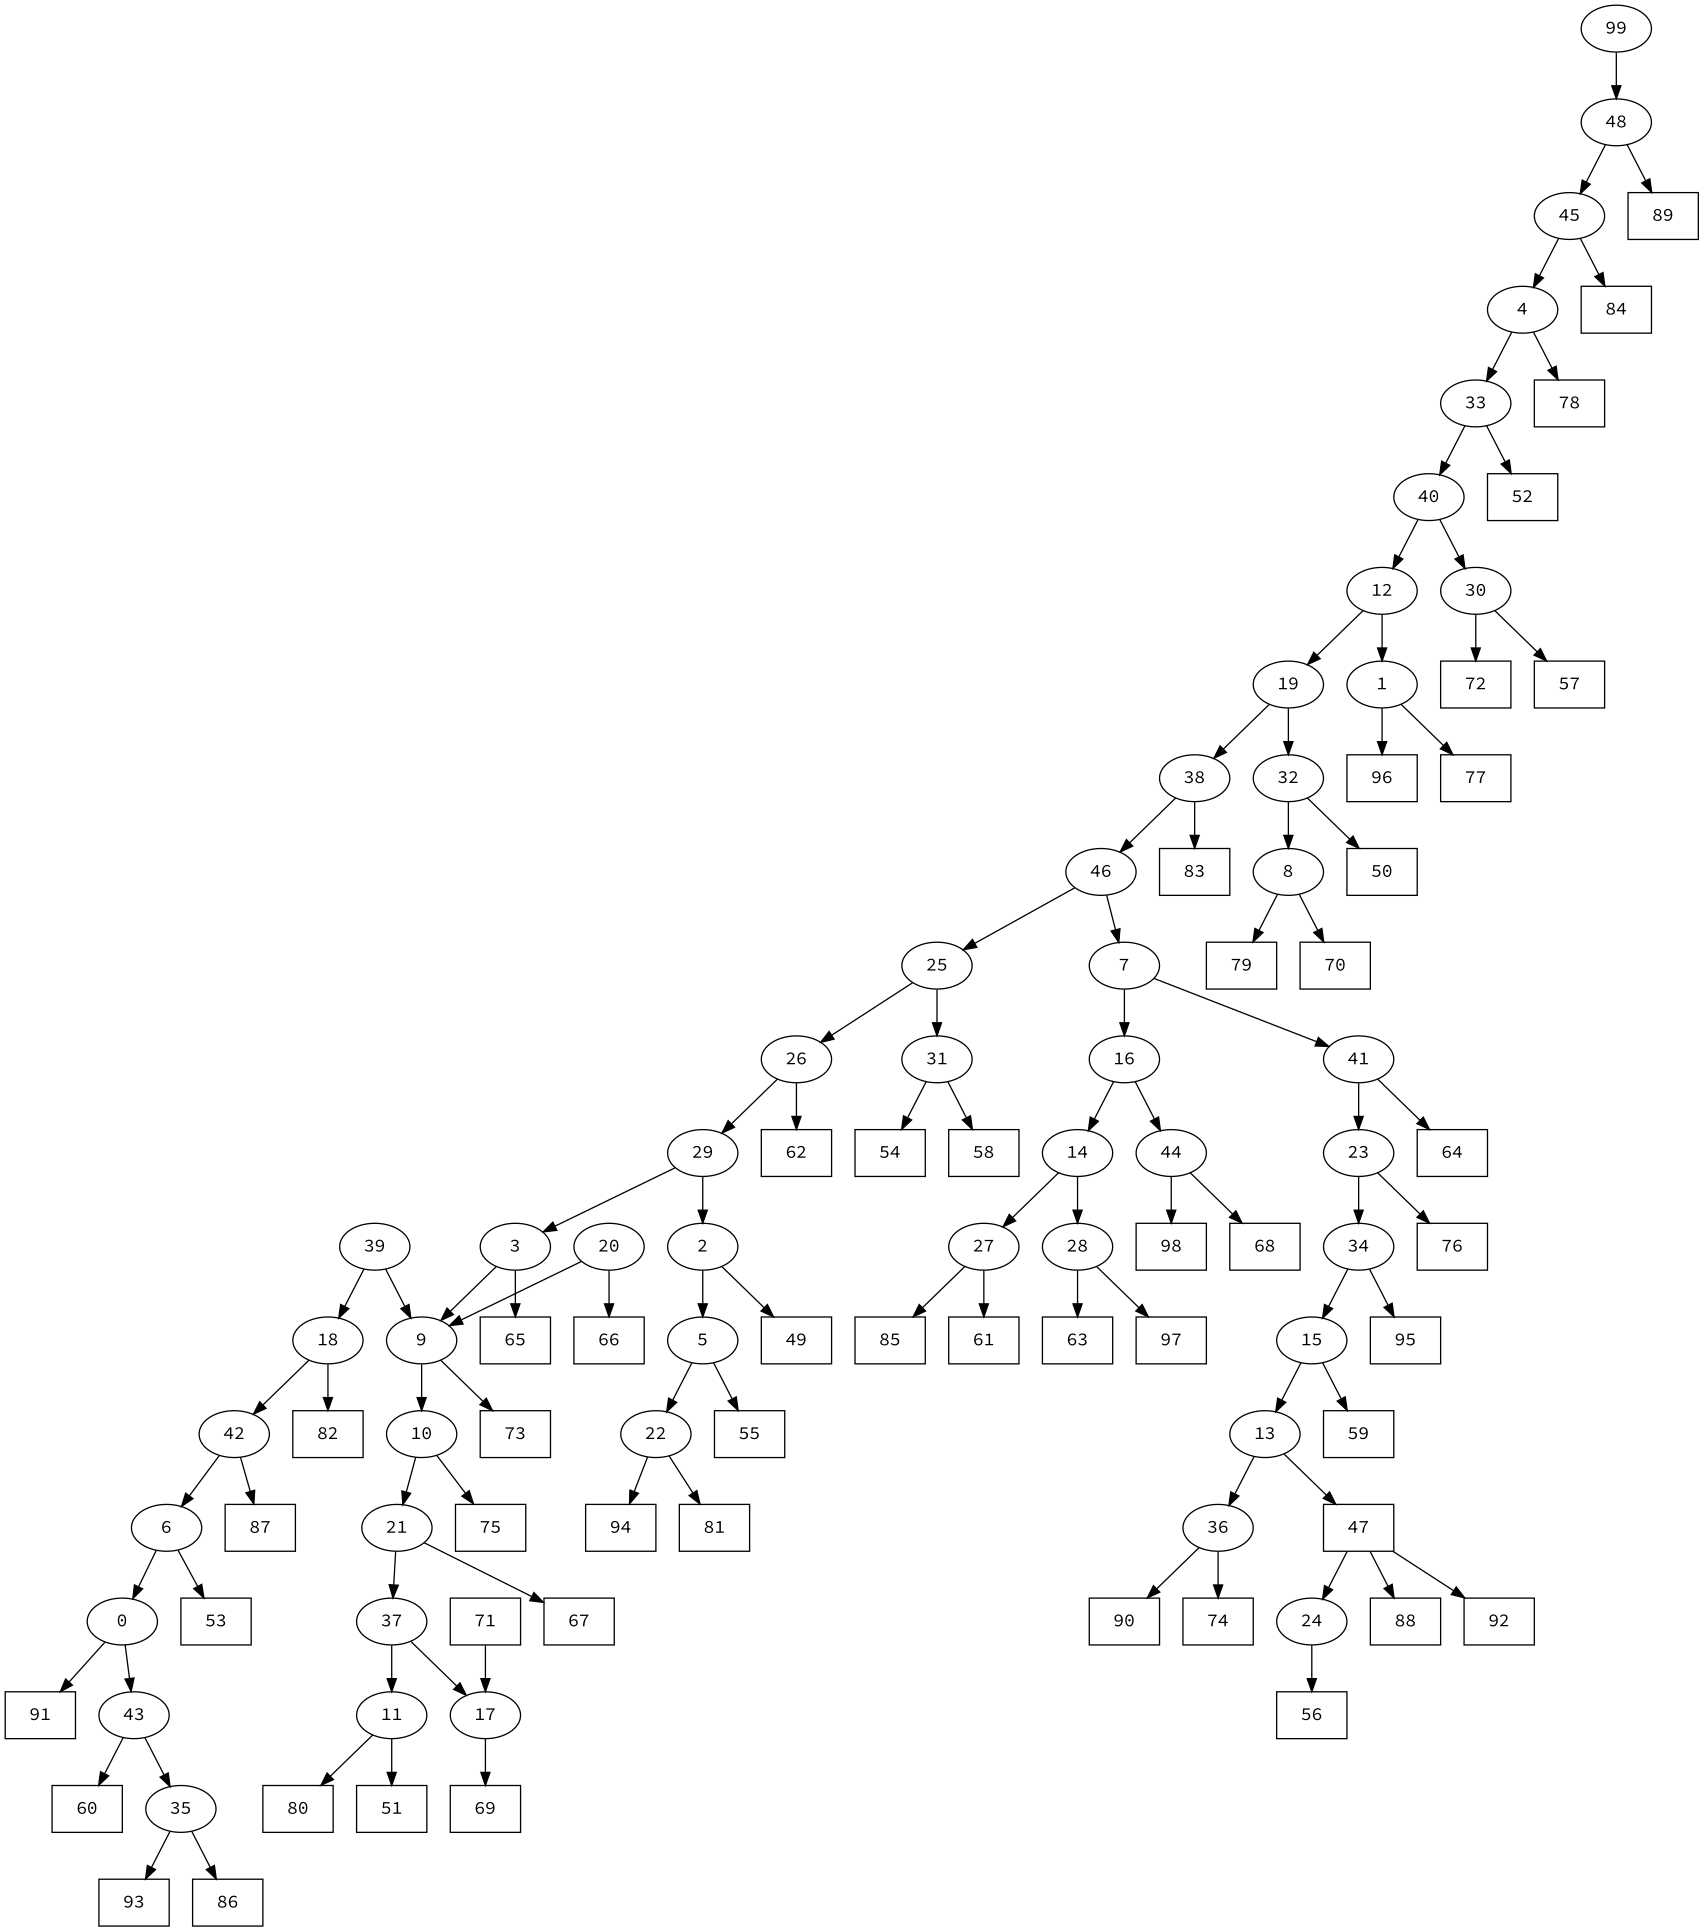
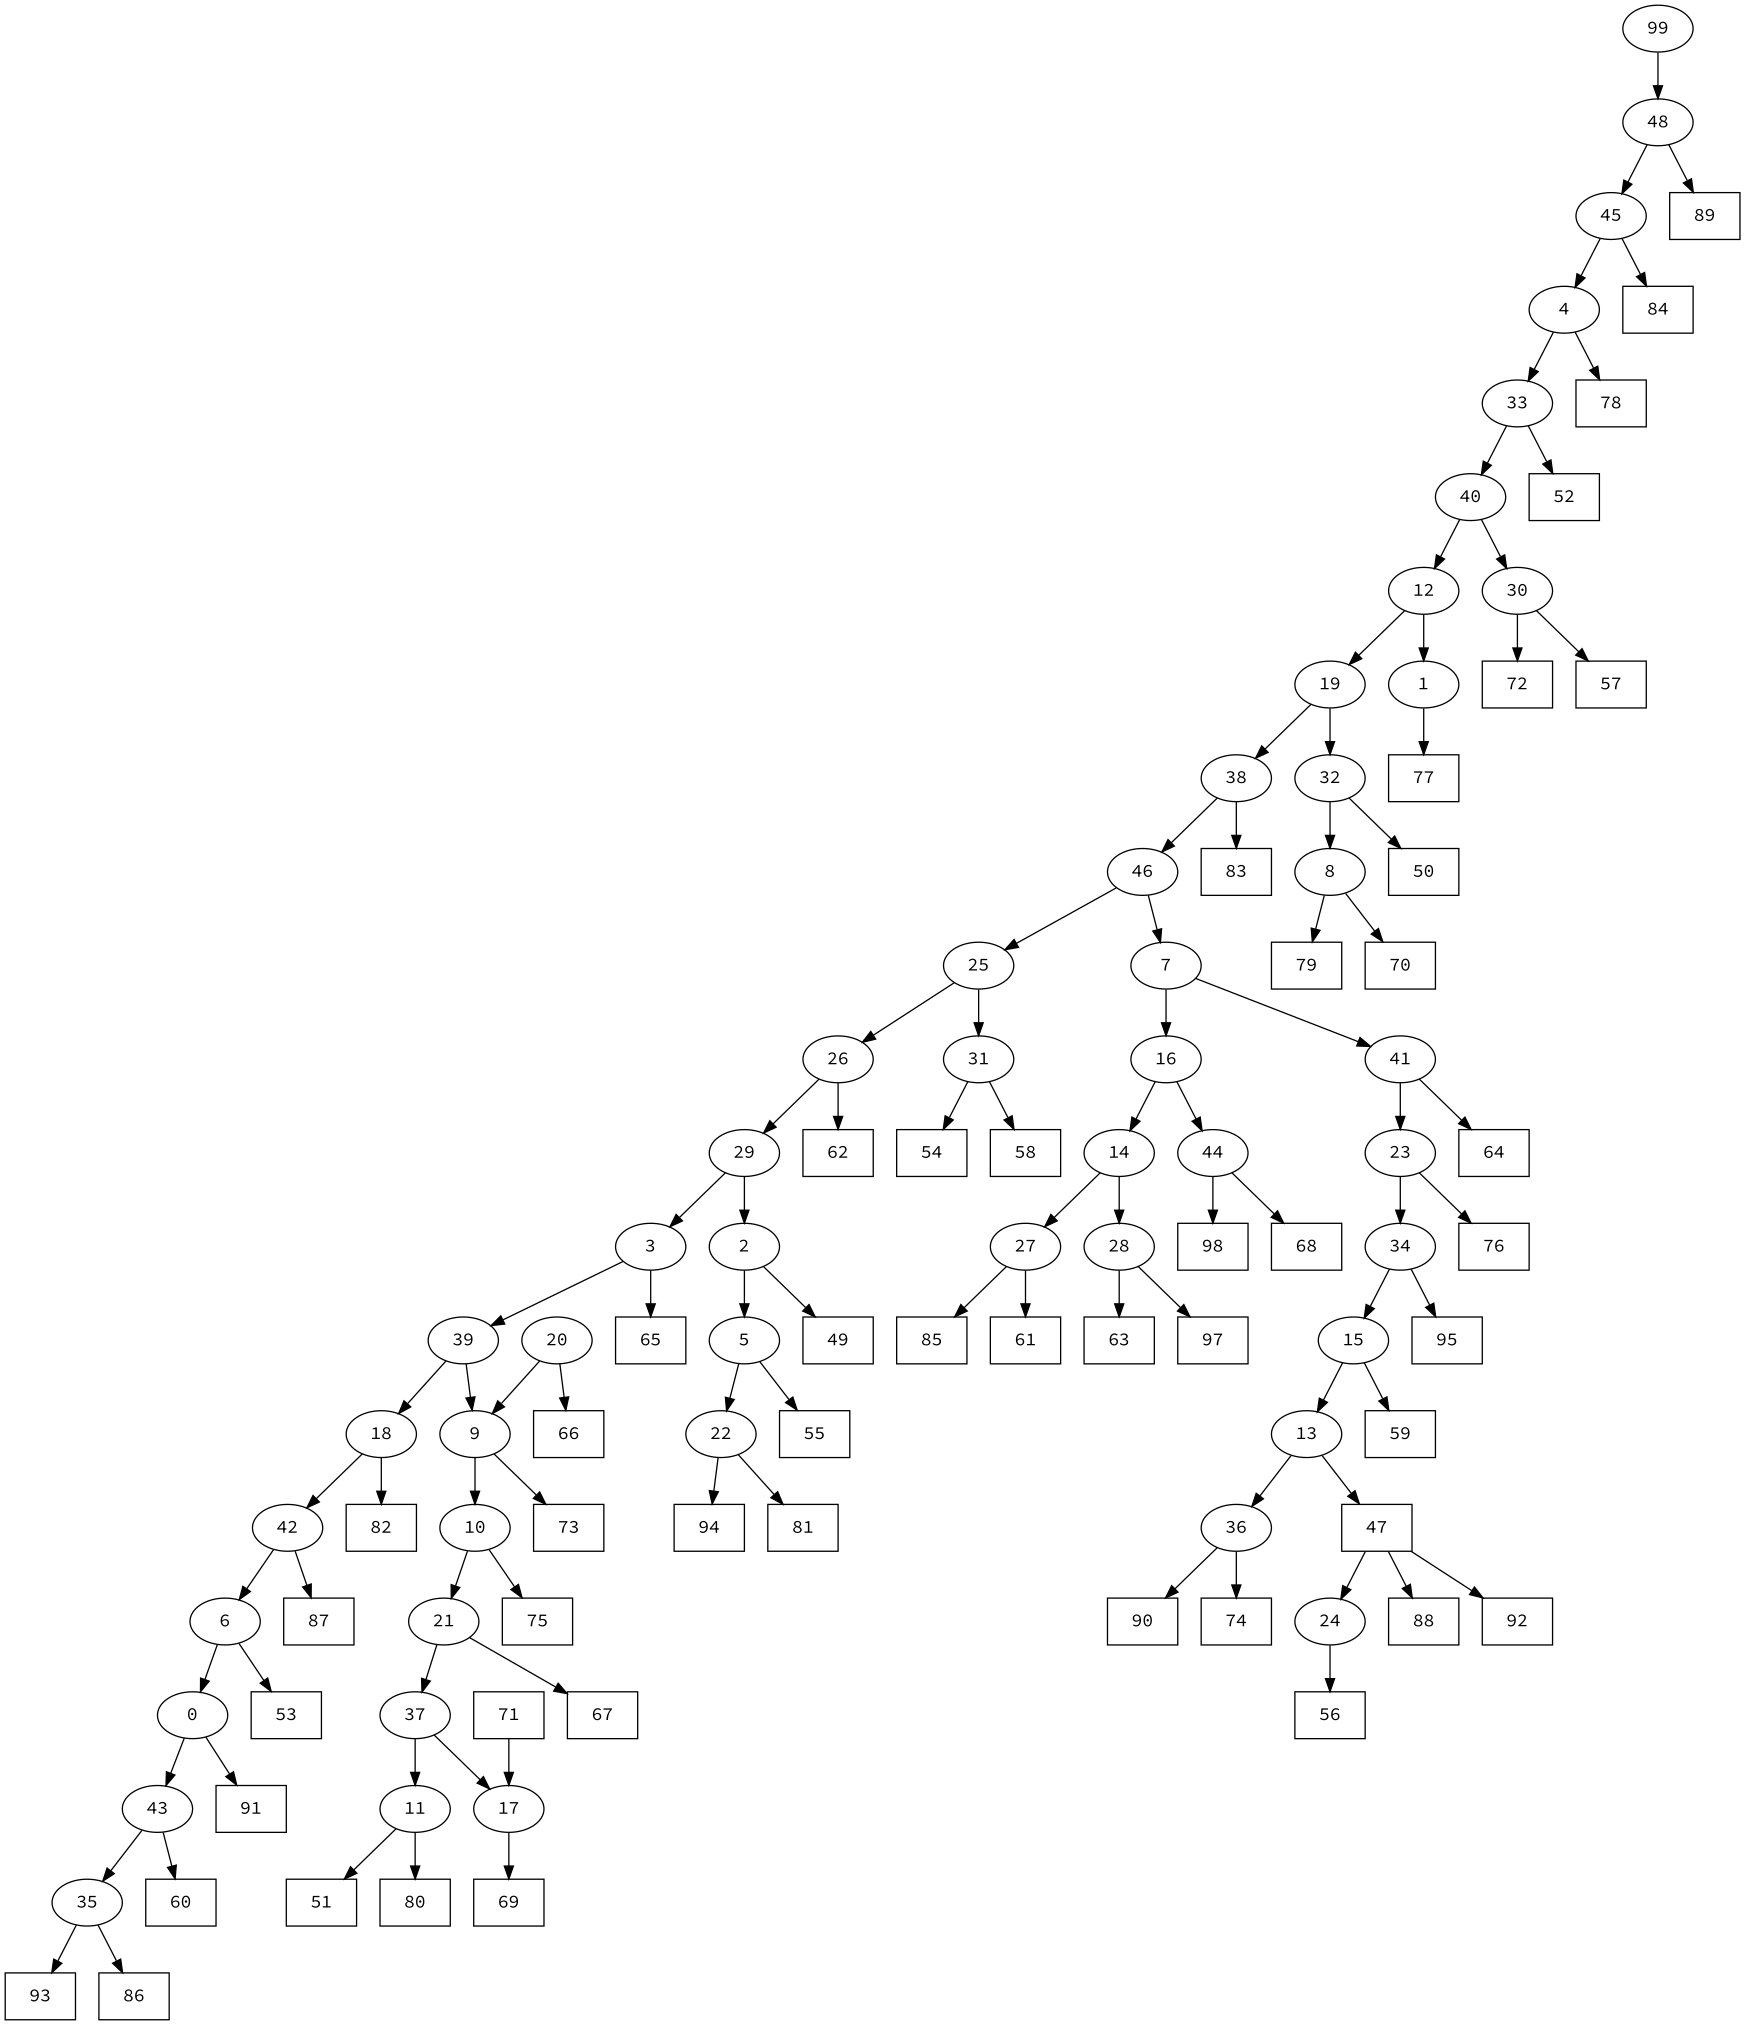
node "96": removed
edge "3" -> "9": now "3" -> "39"
